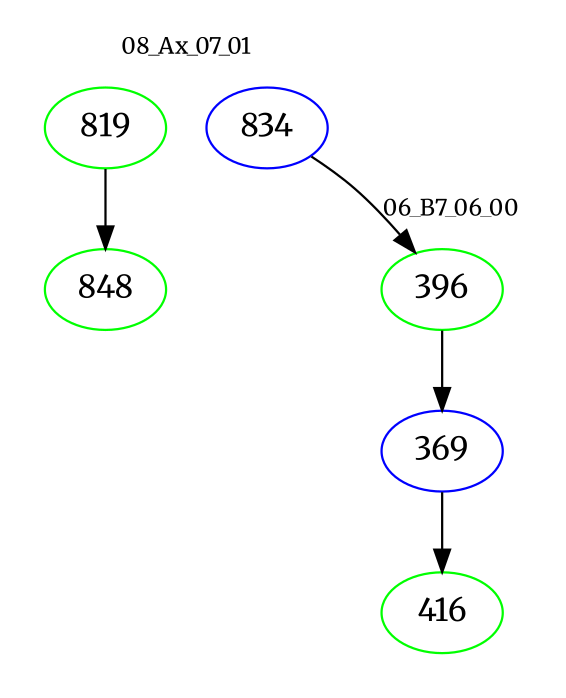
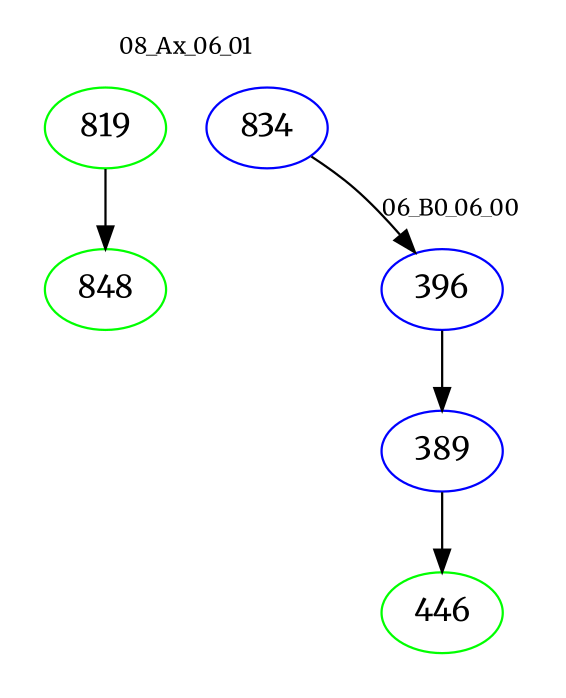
cluster "08_Ax_07_01": label "08_Ax_07_01" -> "08_Ax_06_01"
cluster "06_B7_06_00": label "06_B7_06_00" -> "06_B0_06_00"
node "396": color green -> blue
node "369": label "369" -> "389"
node "416": label "416" -> "446"
